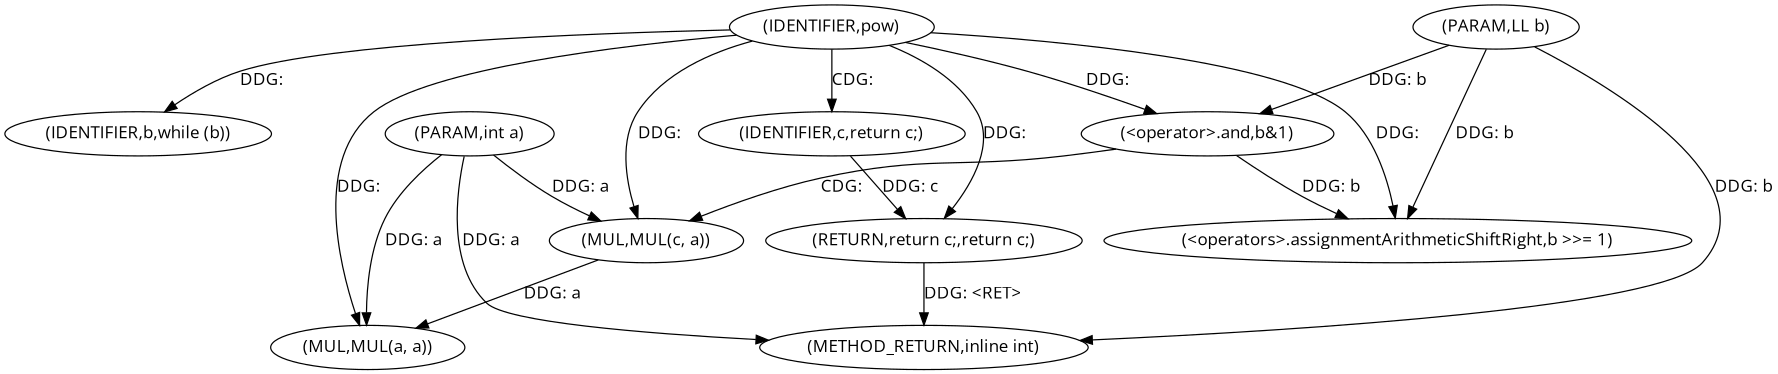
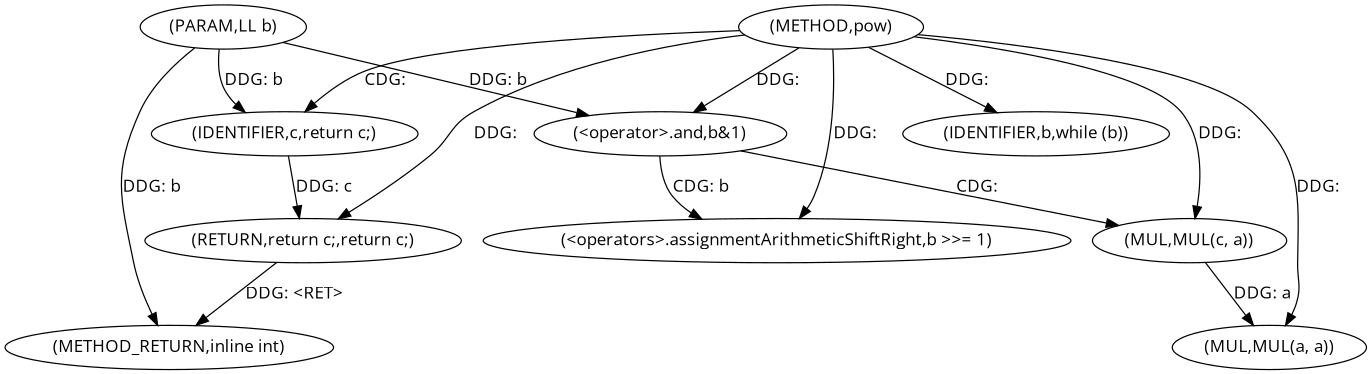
node "(IDENTIFIER,pow)": label "(IDENTIFIER,pow)" -> "(METHOD,pow)"
edge "(PARAM,LL b)" -> "(<operators>.assignmentArithmeticShiftRight,b >>= 1)": now "(PARAM,LL b)" -> "(IDENTIFIER,c,return c;)"
node "(PARAM,int a)": removed
edge "(<operator>.and,b&1)" -> "(<operators>.assignmentArithmeticShiftRight,b >>= 1)": label "DDG: b" -> "CDG: b"
